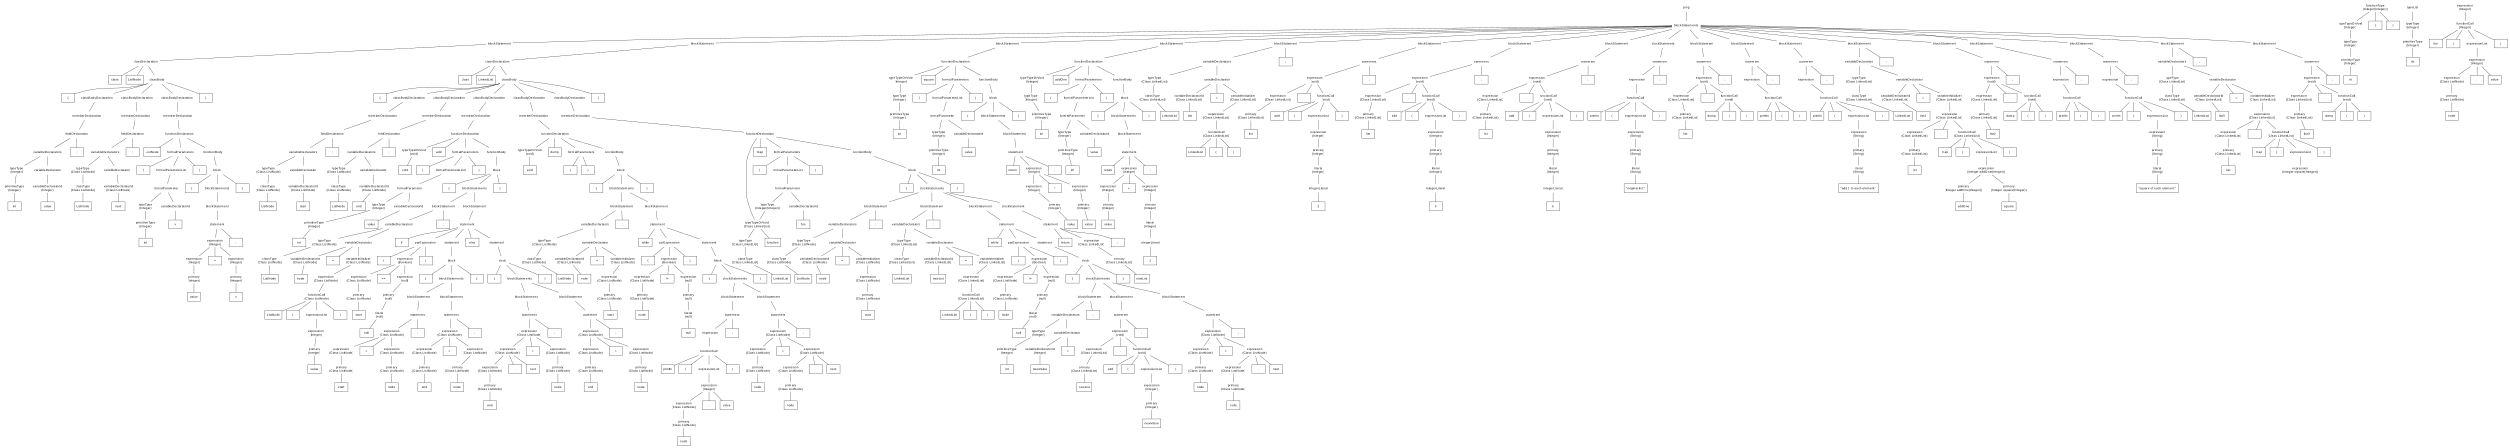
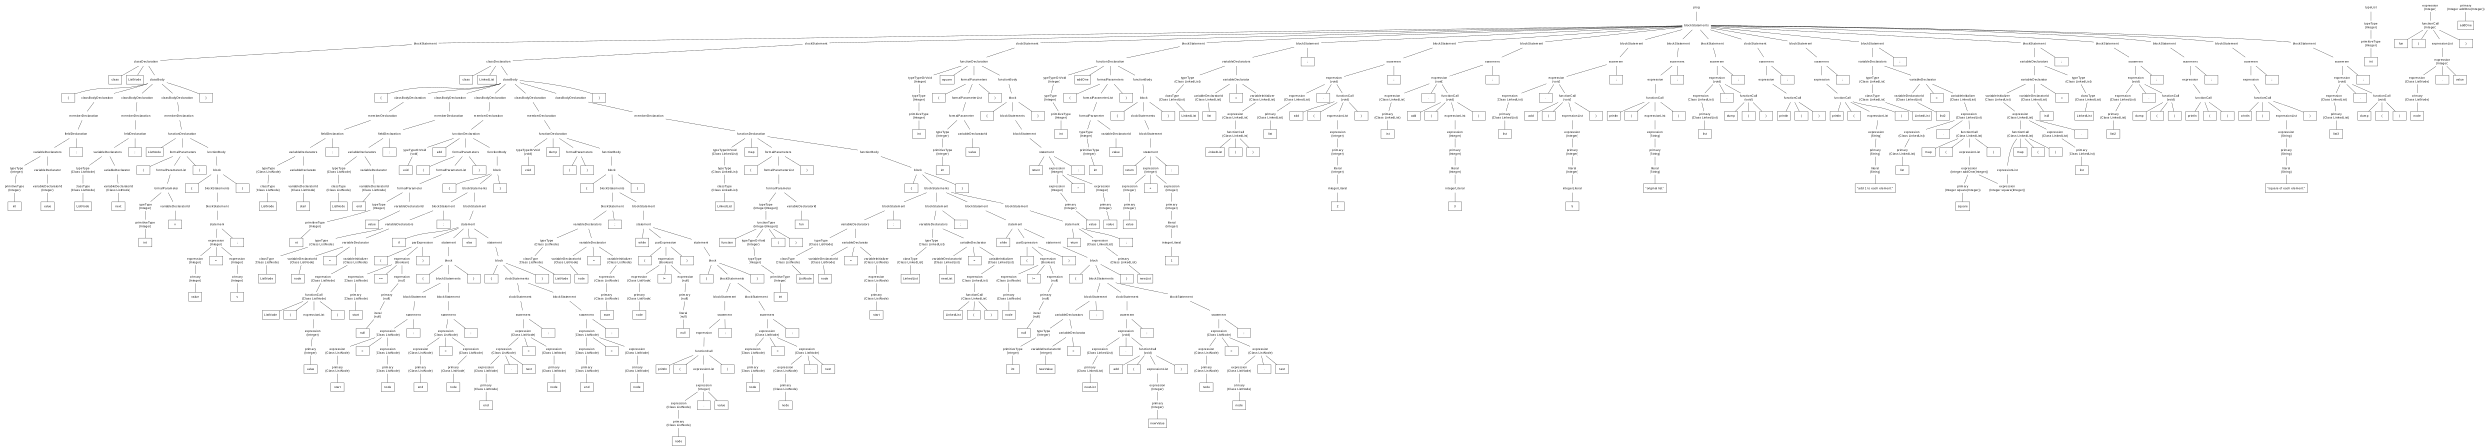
edge "expression (Integer addOne(Integer))" -- "primary (Integer addOne(Integer))": now "expression (Integer addOne(Integer))" -- "expression (Integer square(Integer))"
edge "typeType (Integer(Integer))" -- "typeTypeOrVoid (Class LinkedList)": now "typeType (Integer(Integer))" -- "functionType (Integer(Integer))"
edge "typeTypeOrVoid (Class LinkedList)" -- "function": now "functionType (Integer(Integer))" -- "function"
